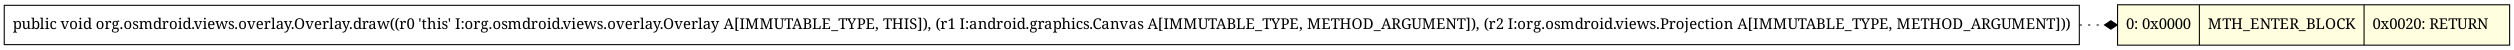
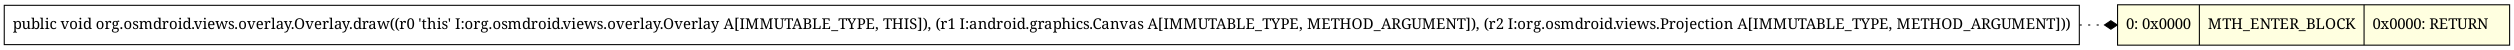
node "0: 0x0000": text "0x0020: RETURN" -> "0x0000: RETURN"
